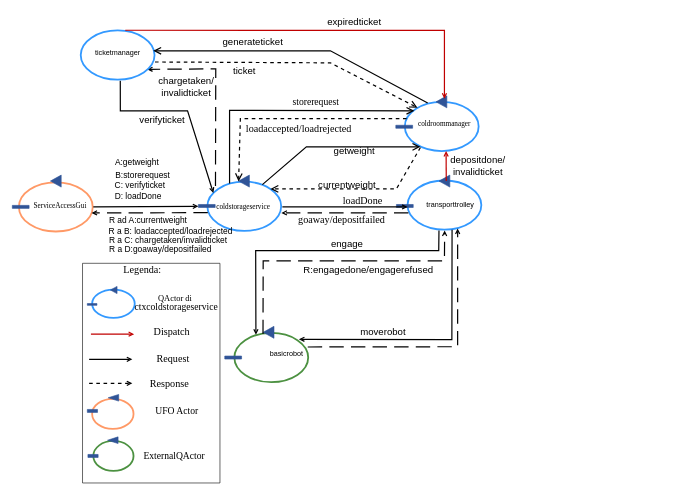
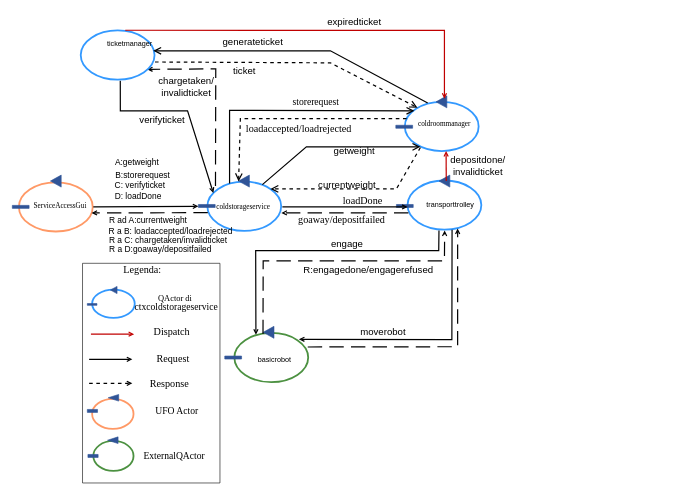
node "ticketmanager": moved (118, 53) -> (130, 44)
node "basicrobot": moved (287, 354) -> (275, 360)
